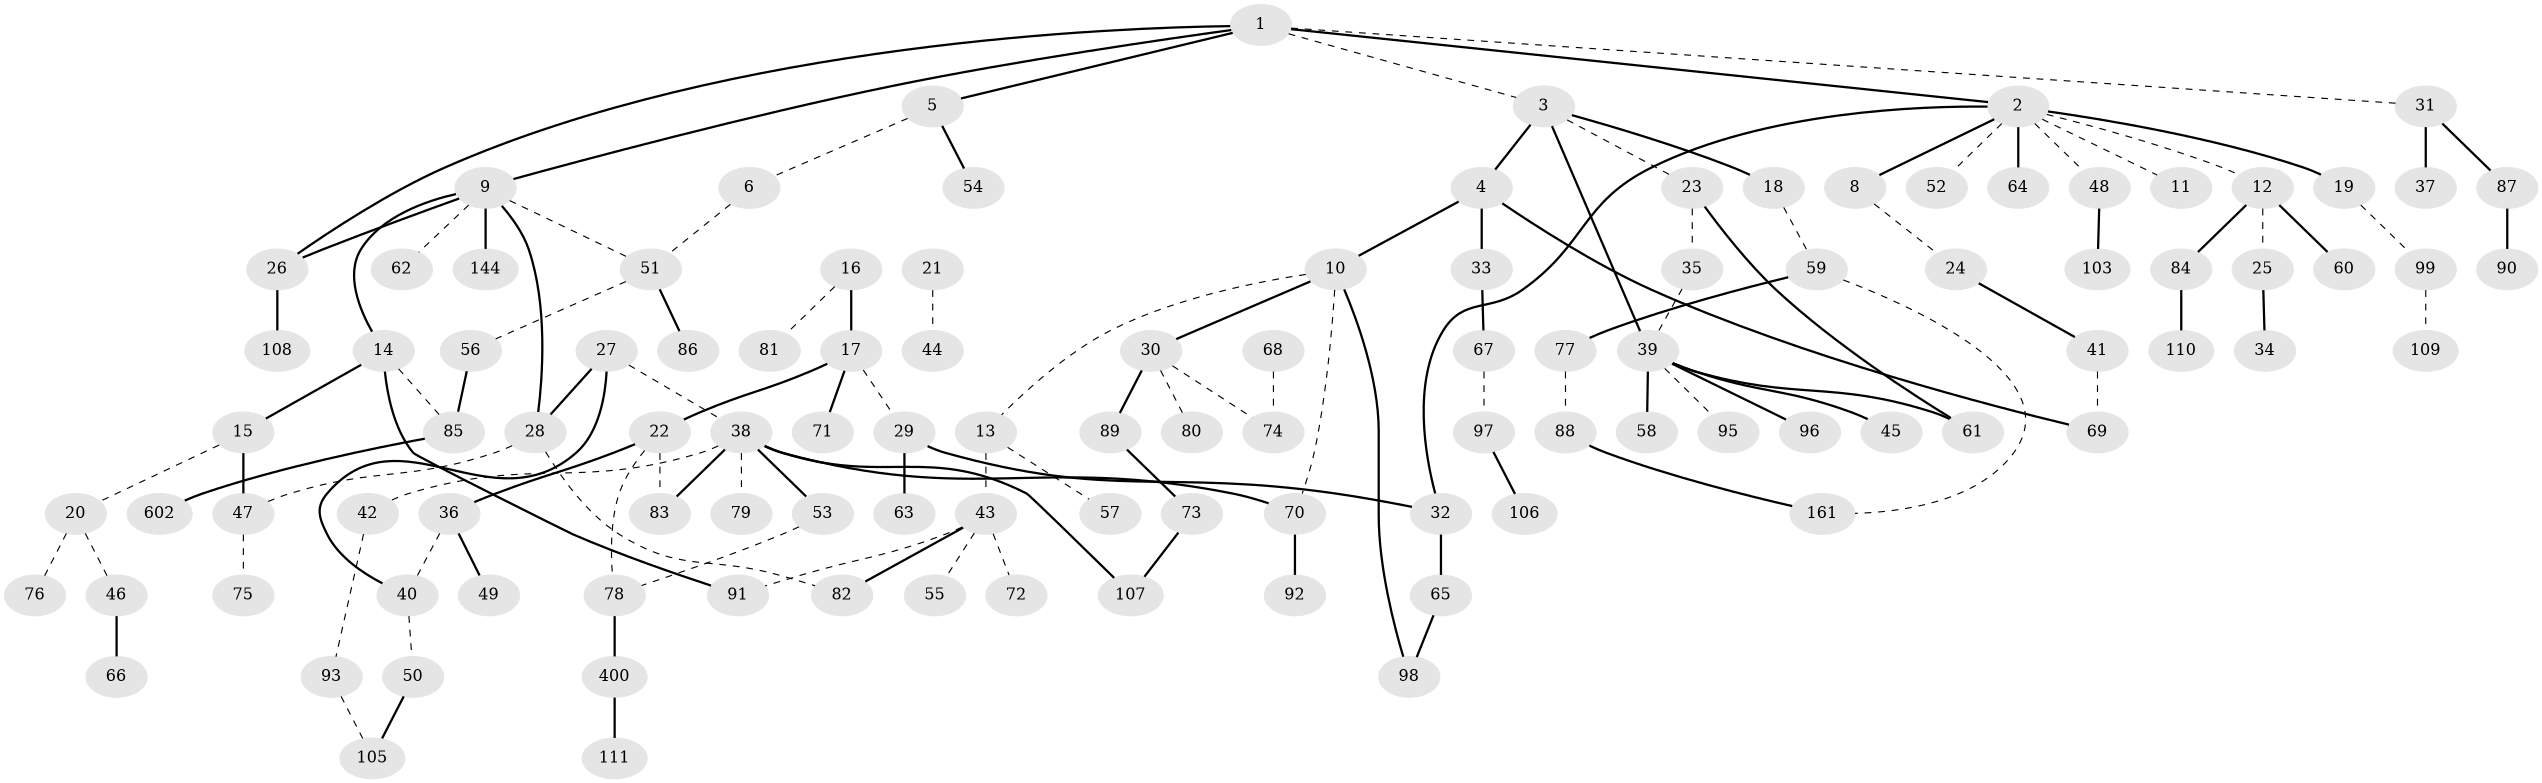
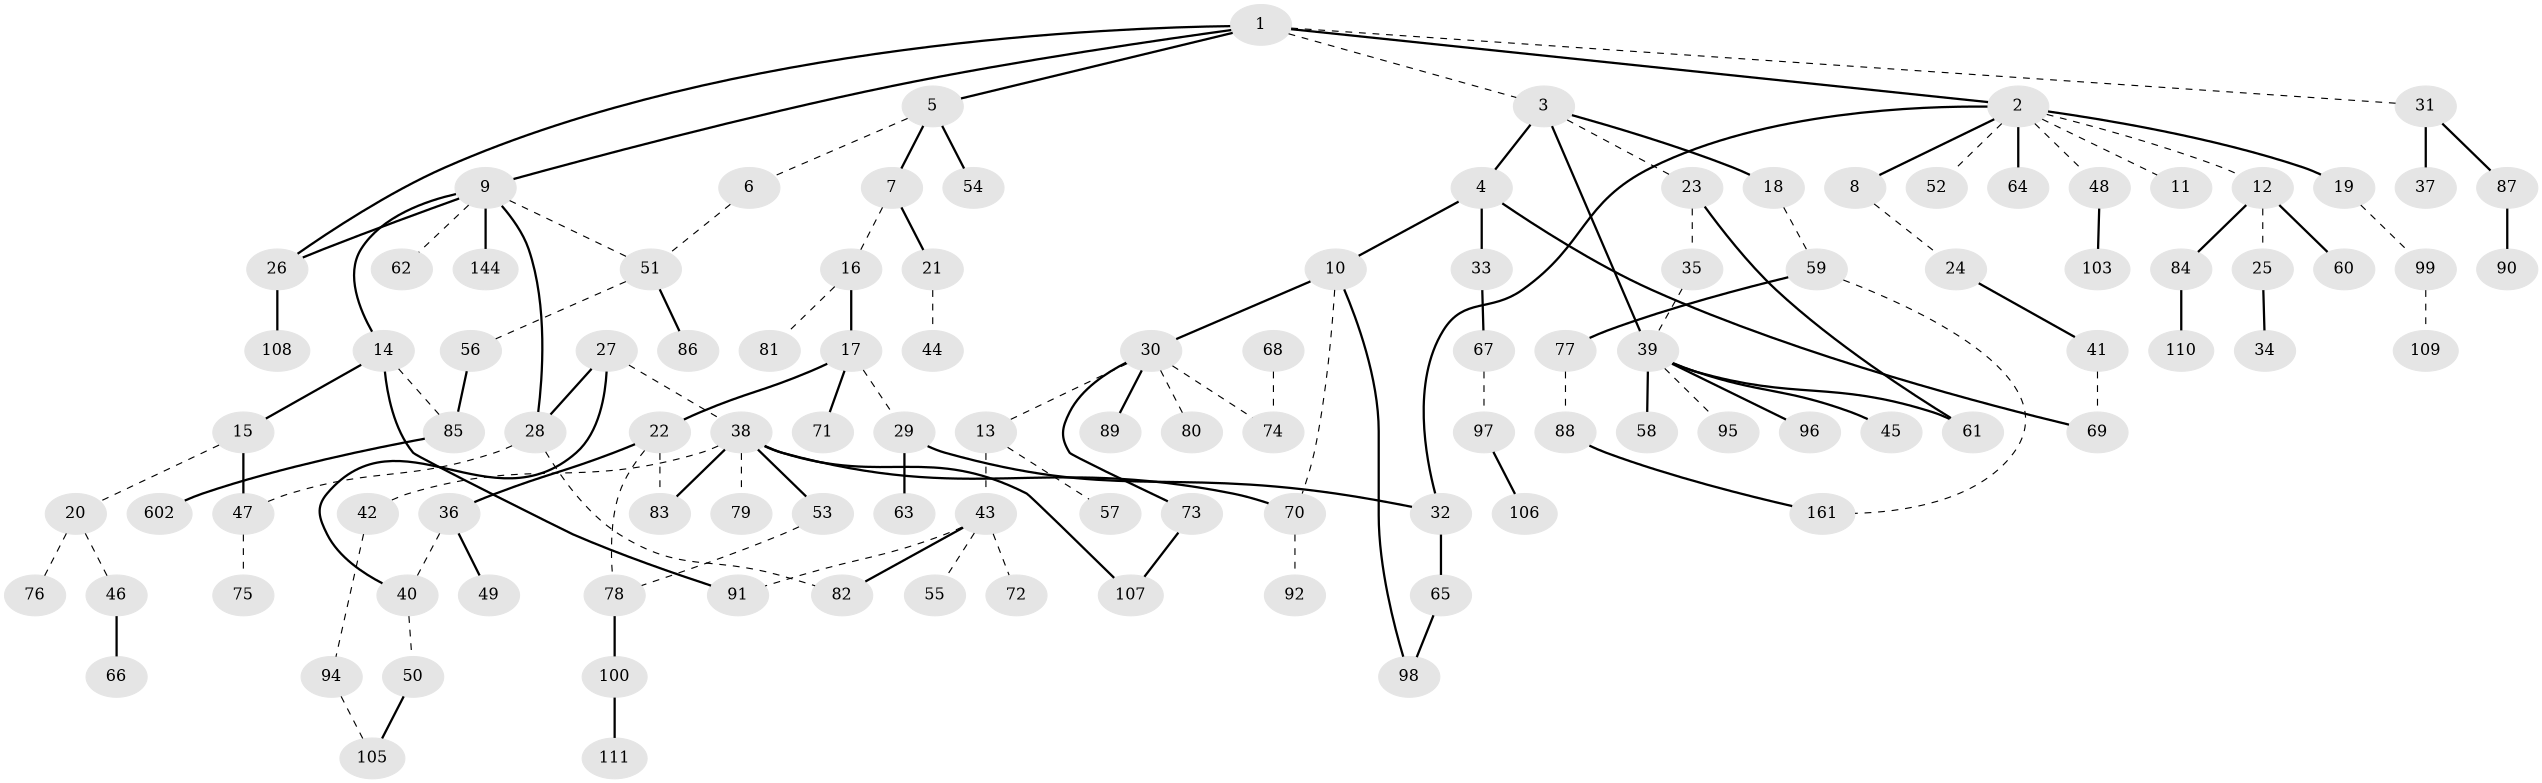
node "7": added
edge "10" -- "13": now "30" -- "13"
edge "89" -- "73": now "30" -- "73"
edge "70" -- "92": style bold -> dashed
node "93": label "93" -> "94"
node "400": label "400" -> "100"
